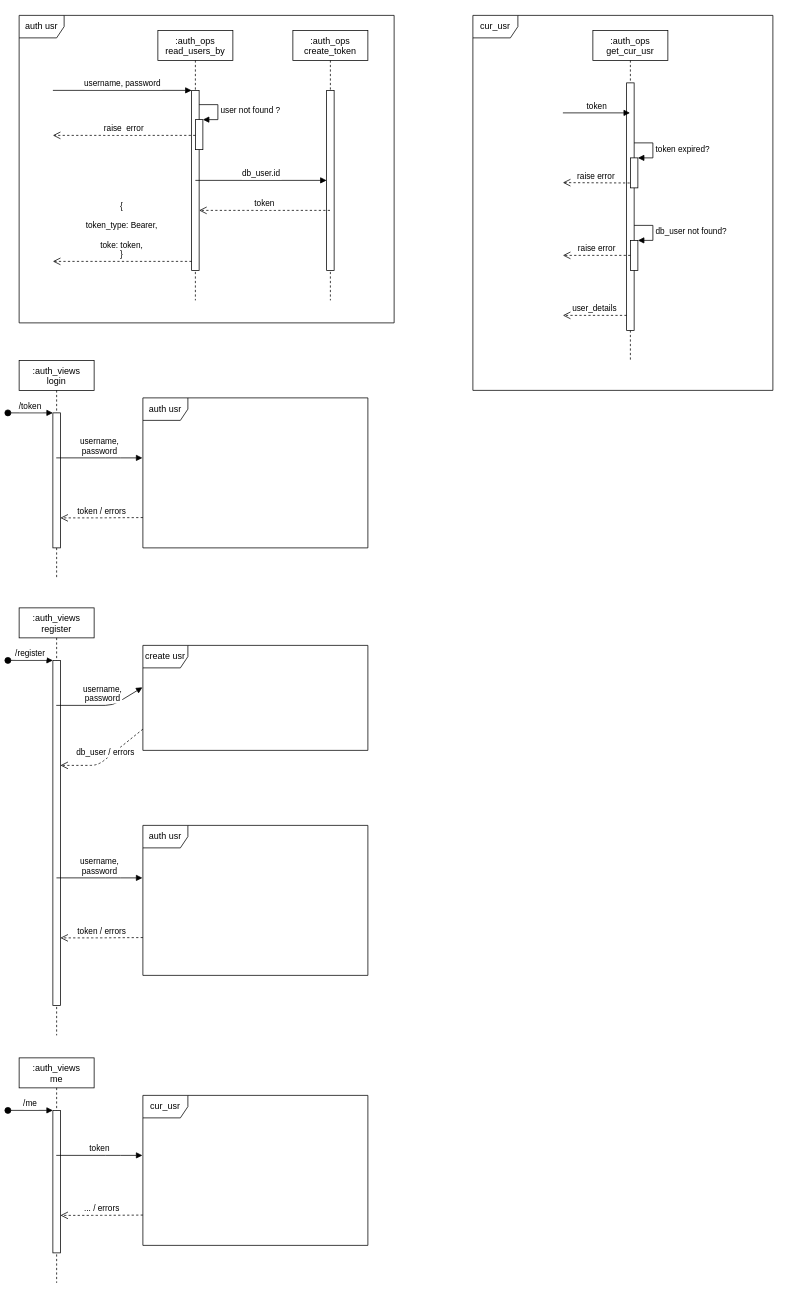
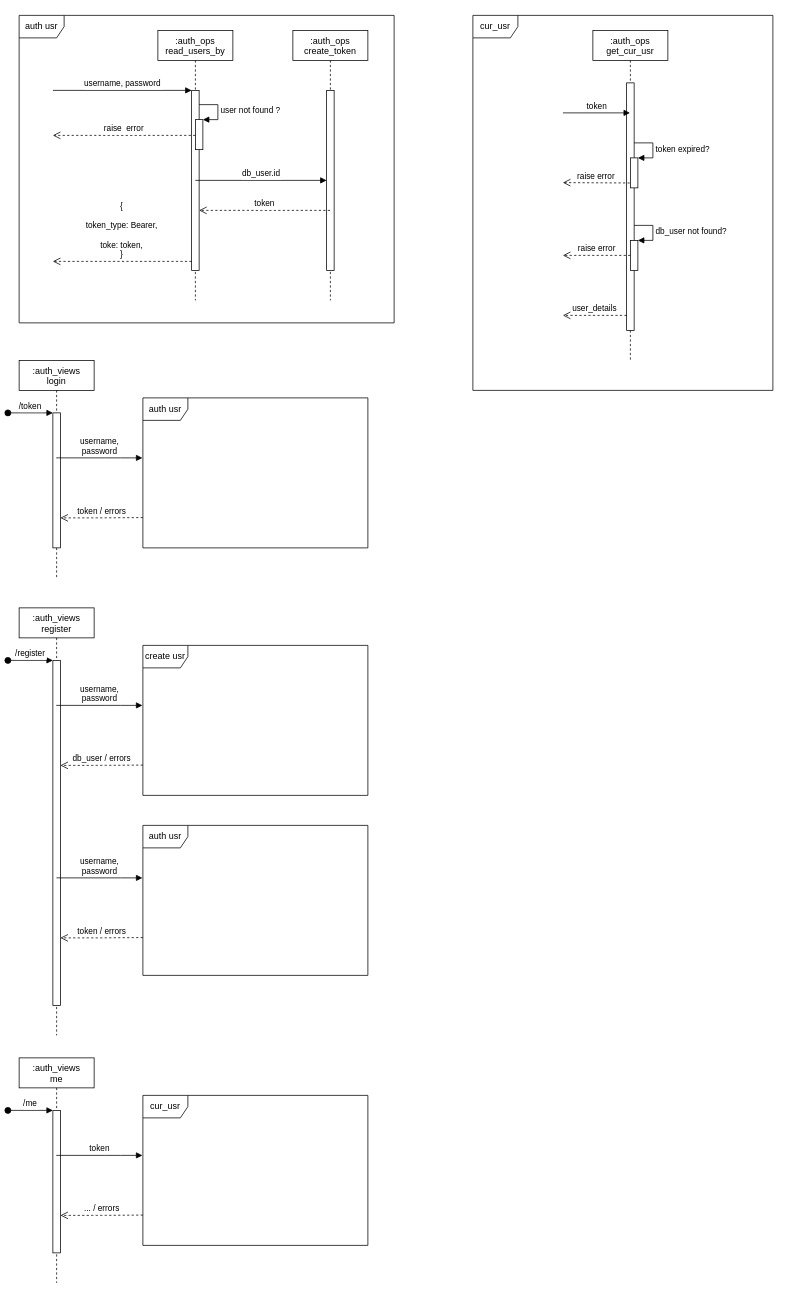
node "create usr": size 225x105 -> 225x150
